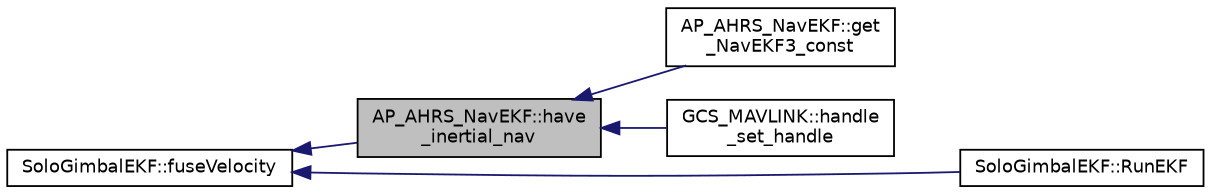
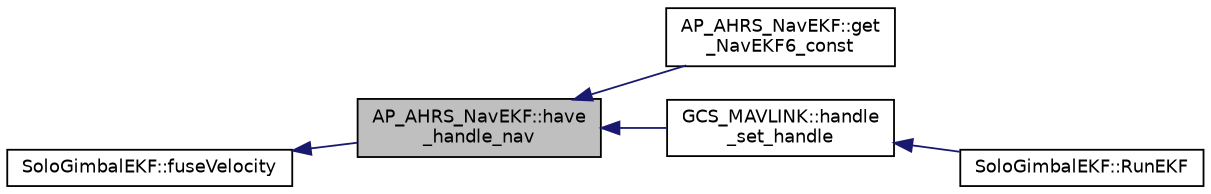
node "AP_AHRS_NavEKF::get _NavEKF3_const": label "AP_AHRS_NavEKF::get _NavEKF3_const" -> "AP_AHRS_NavEKF::get _NavEKF6_const"
node "AP_AHRS_NavEKF::have _inertial_nav": label "AP_AHRS_NavEKF::have _inertial_nav" -> "AP_AHRS_NavEKF::have _handle_nav"
edge "SoloGimbalEKF::RunEKF" -> "SoloGimbalEKF::fuseVelocity": now "SoloGimbalEKF::RunEKF" -> "GCS_MAVLINK::handle _set_handle"
